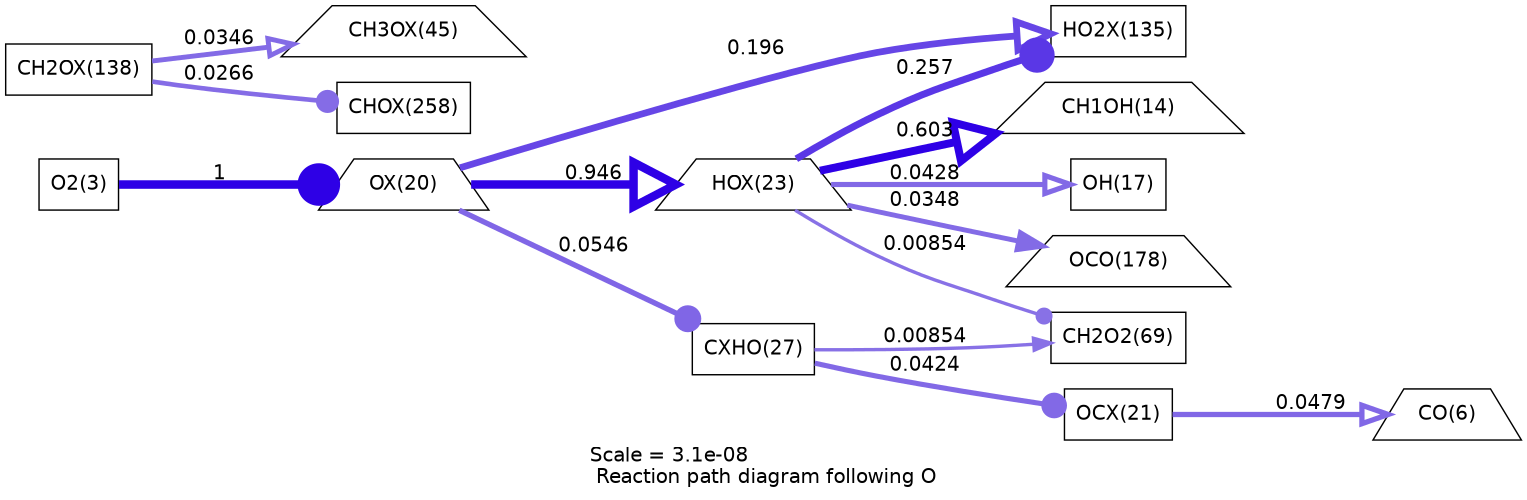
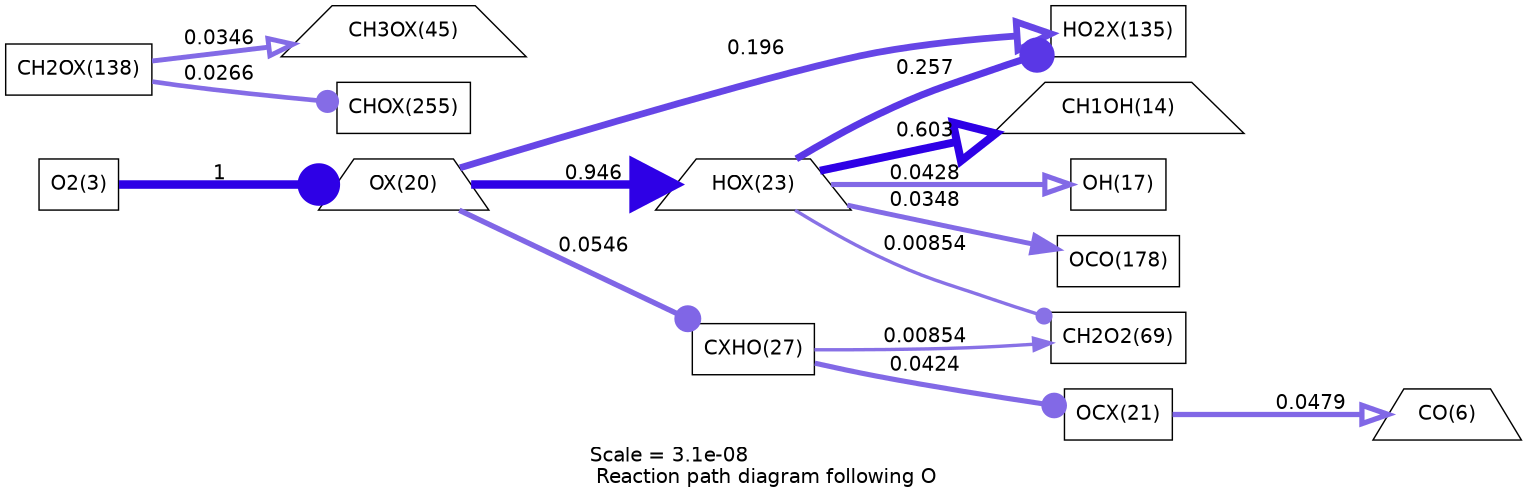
node "CHOX(258)": label "CHOX(258)" -> "CHOX(255)"
edge "OX(20)" -> "HOX(23)": arrowhead onormal -> normal
node "OCO(178)": shape trapezium -> box
